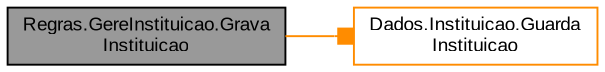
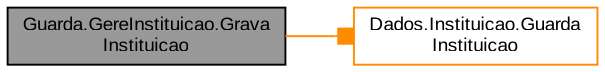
node "Regras.GereInstituicao.Grava Instituicao": label "Regras.GereInstituicao.Grava Instituicao" -> "Guarda.GereInstituicao.Grava Instituicao"
